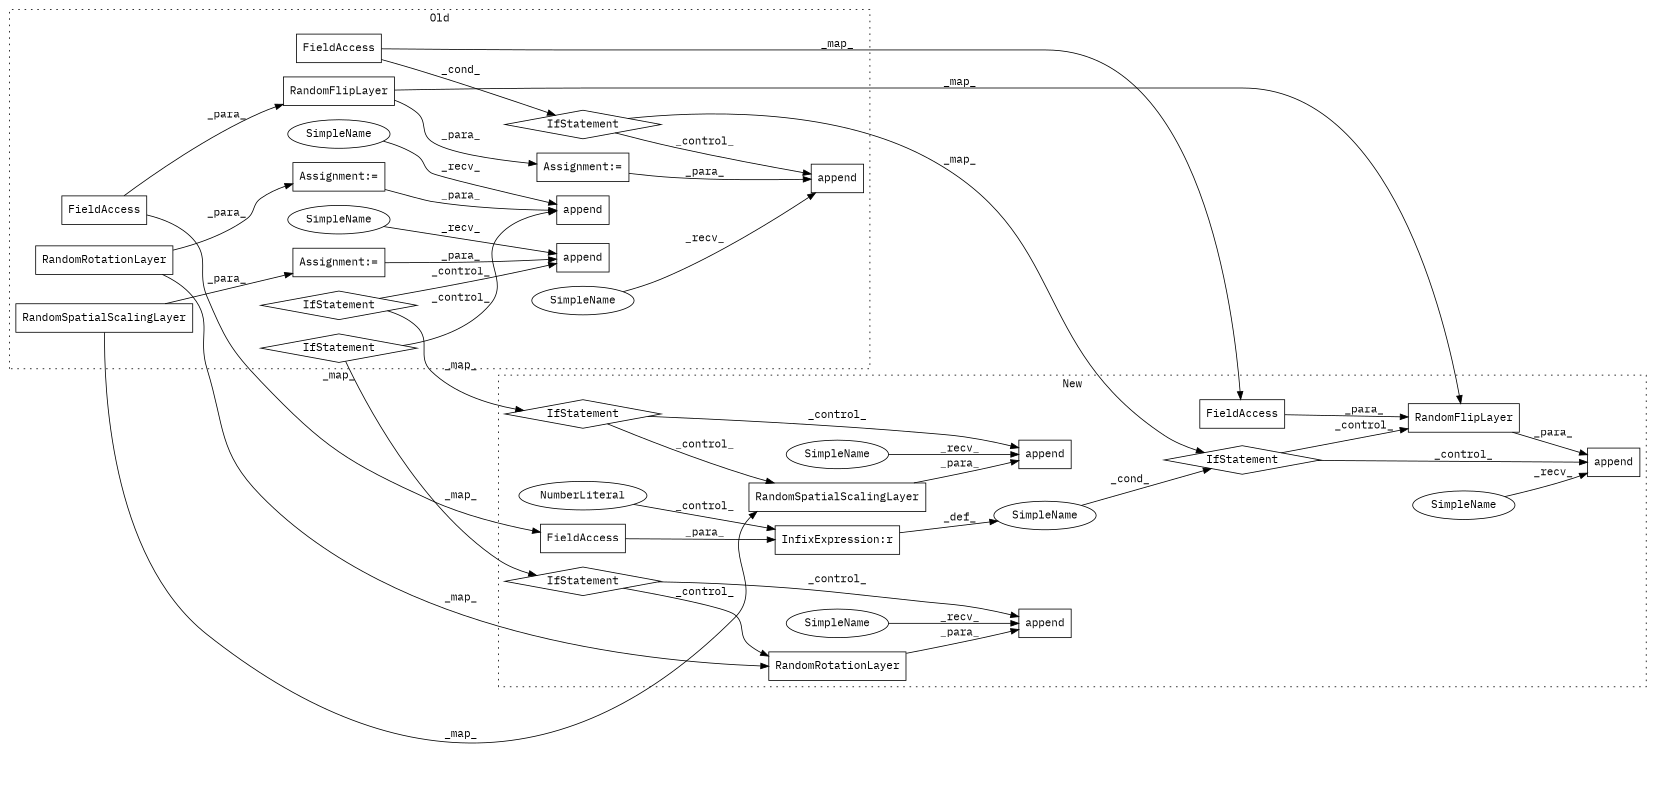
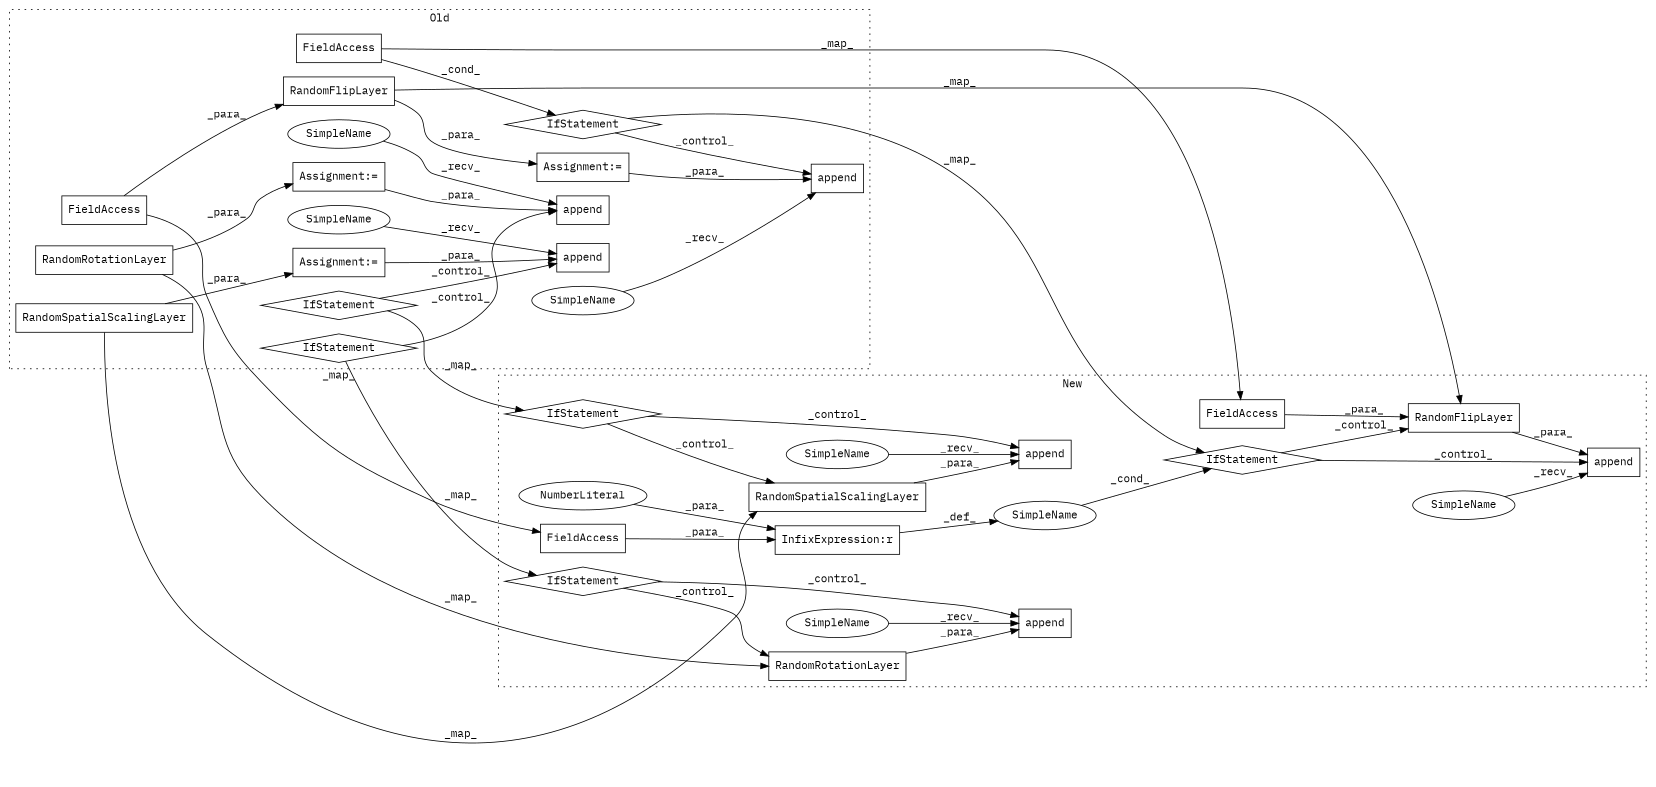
edge "NumberLiteral" -> "InfixExpression:r": label "_control_" -> "_para_"
